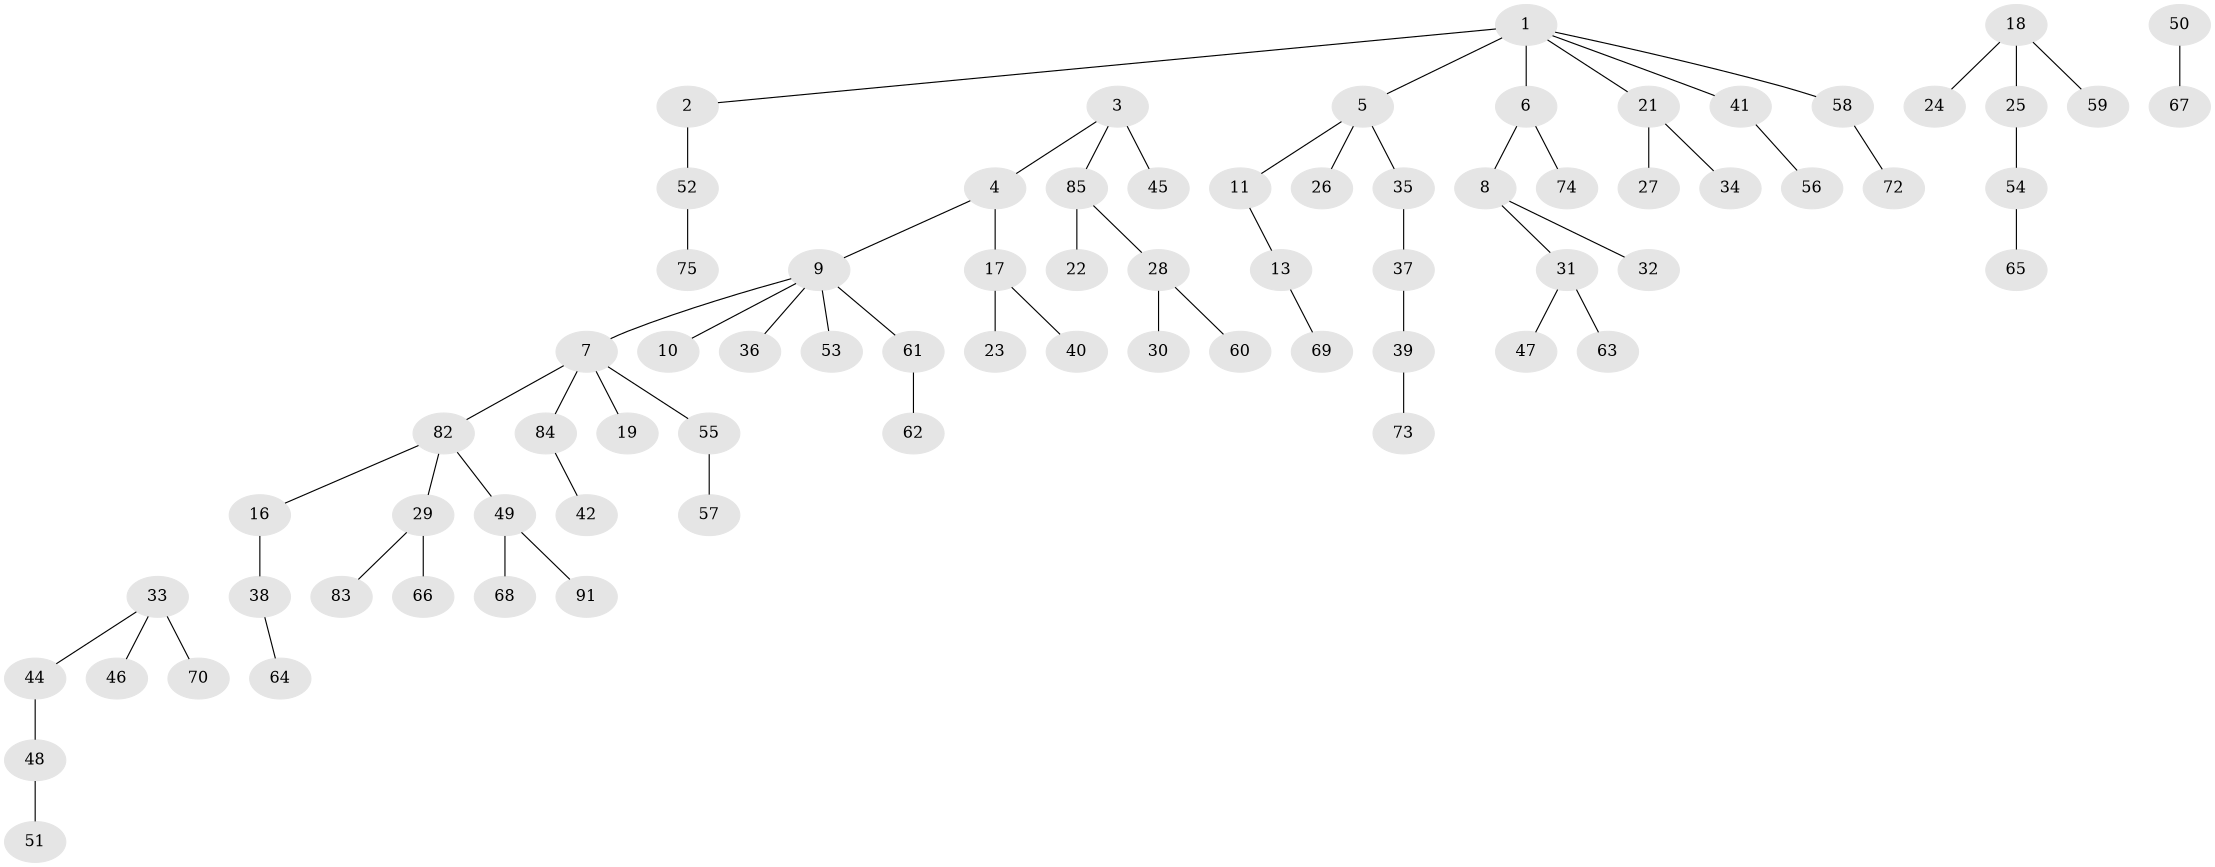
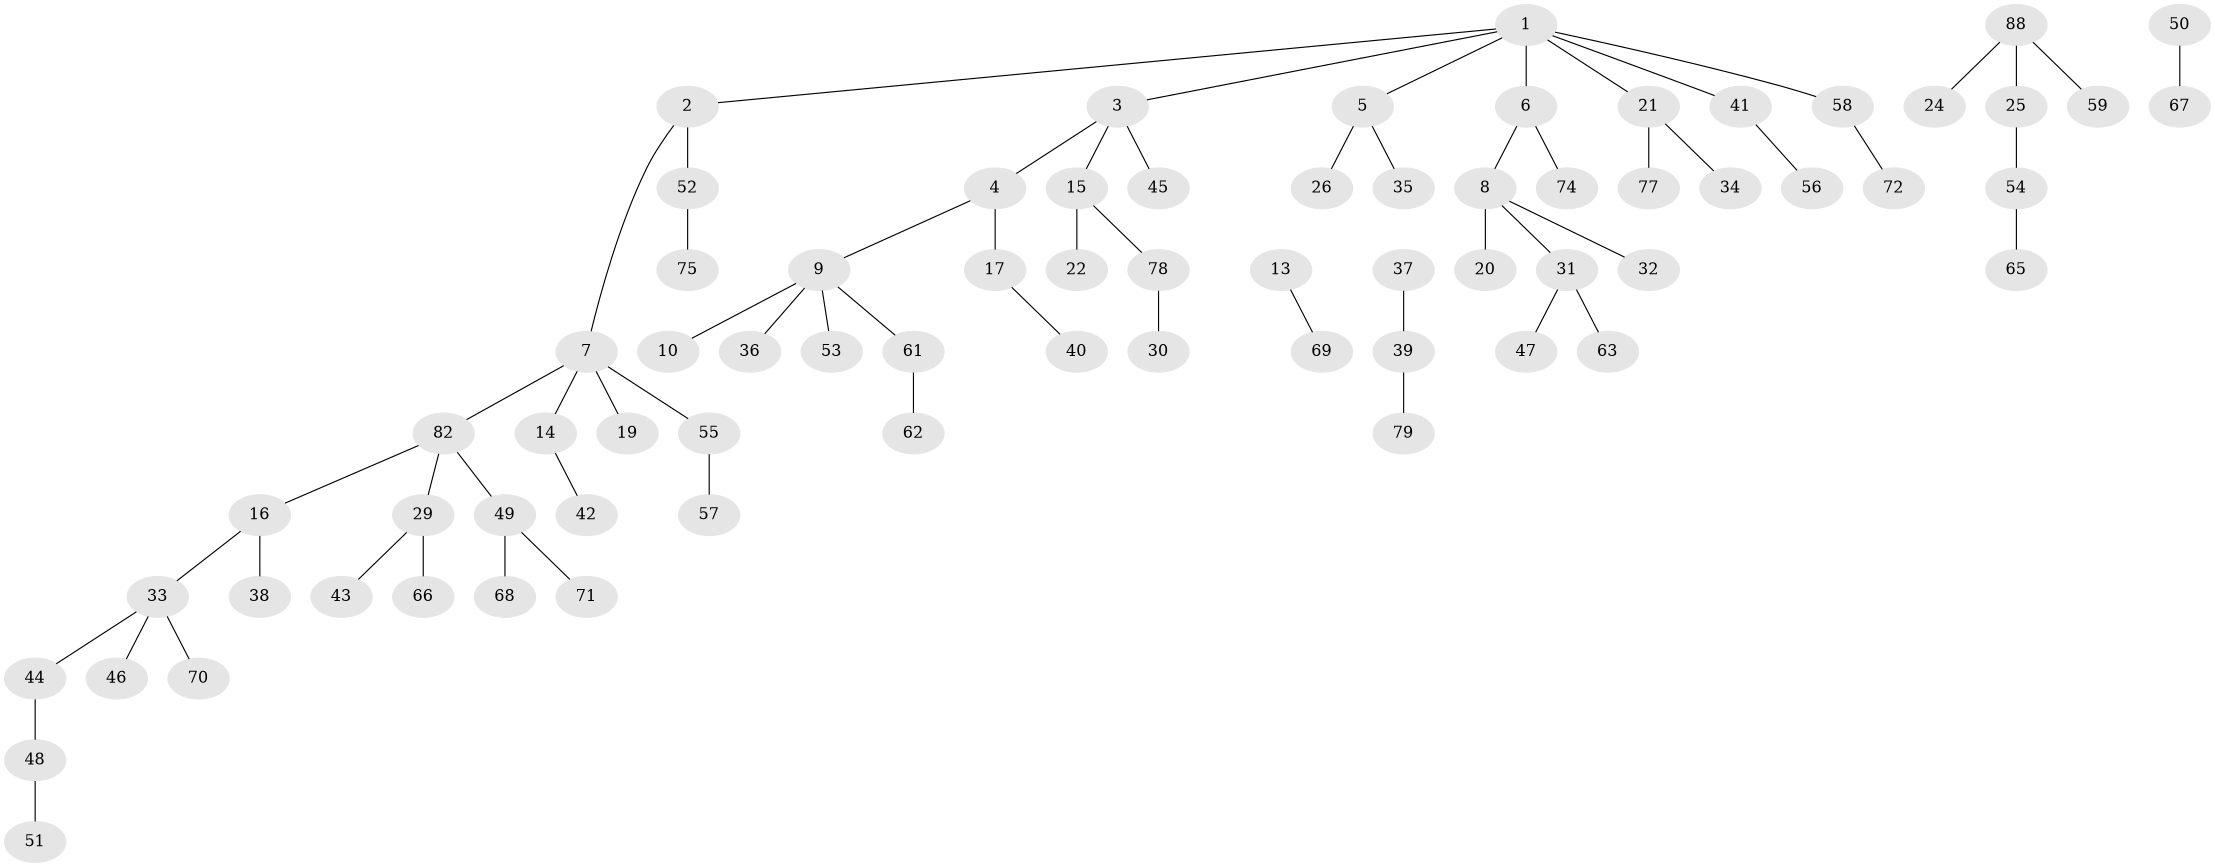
node "18": label "18" -> "88"
edge "1" -- "3": added
node "85": label "85" -> "15"
node "11": removed
node "27": label "27" -> "77"
edge "35" -- "37": removed
node "28": label "28" -> "78"
node "20": added
edge "9" -- "7": now "2" -- "7"
node "23": removed
node "60": removed
node "84": label "84" -> "14"
node "73": label "73" -> "79"
edge "16" -- "33": added
node "83": label "83" -> "43"
node "91": label "91" -> "71"
node "64": removed
